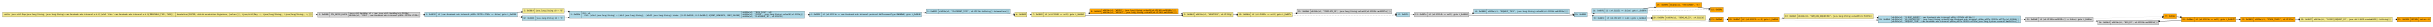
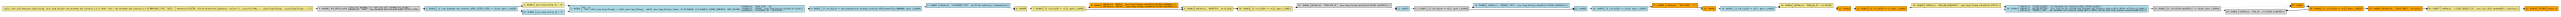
edge "15: 0x008f" -> "19: 0x009c": now "18: 0x009a" -> "19: 0x009c"
